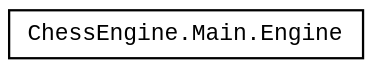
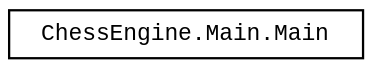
node "ChessEngine.Main.Engine": label "ChessEngine.Main.Engine" -> "ChessEngine.Main.Main"
